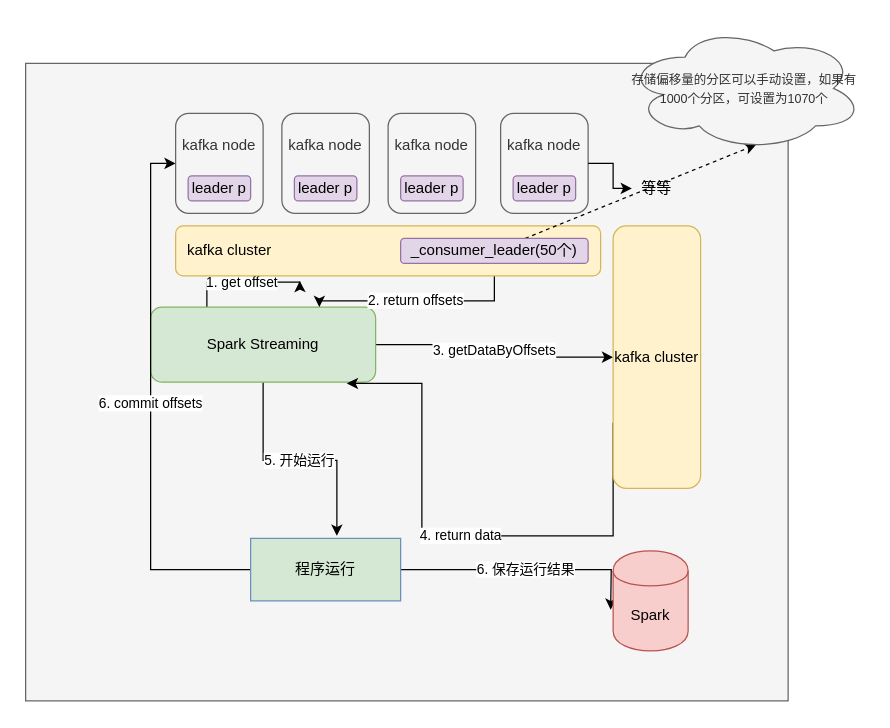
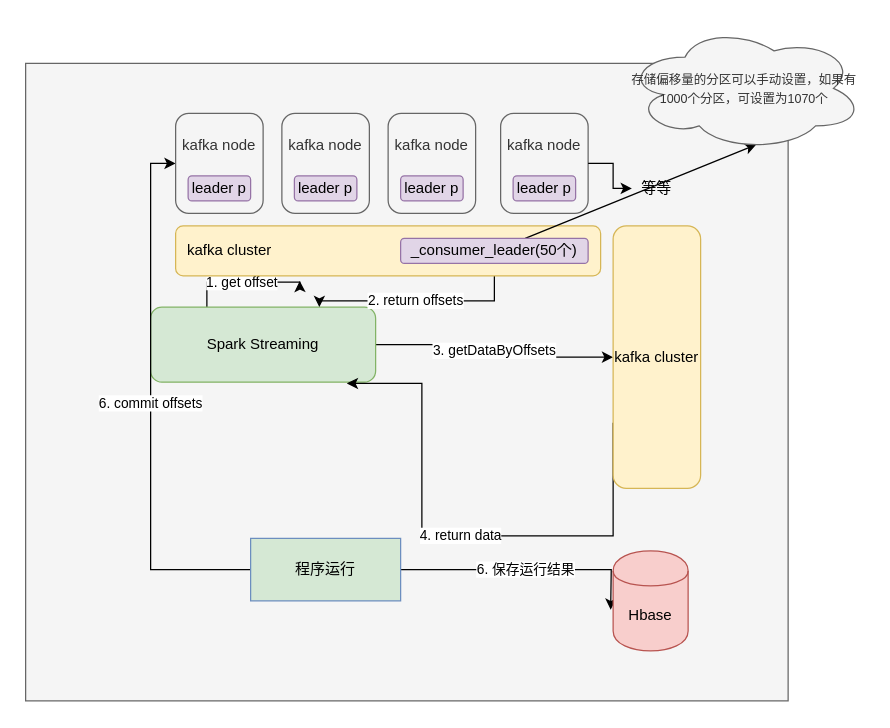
edge "_consumer_leader(50个)" -> "存储偏移量的分区可以手动设置，如果有1000个分区，可设置为1070个": style dashed -> solid
edge "Spark Streaming" -> "程序运行": removed, label "5. 开始运行"
node "Spark": label "Spark" -> "Hbase"
